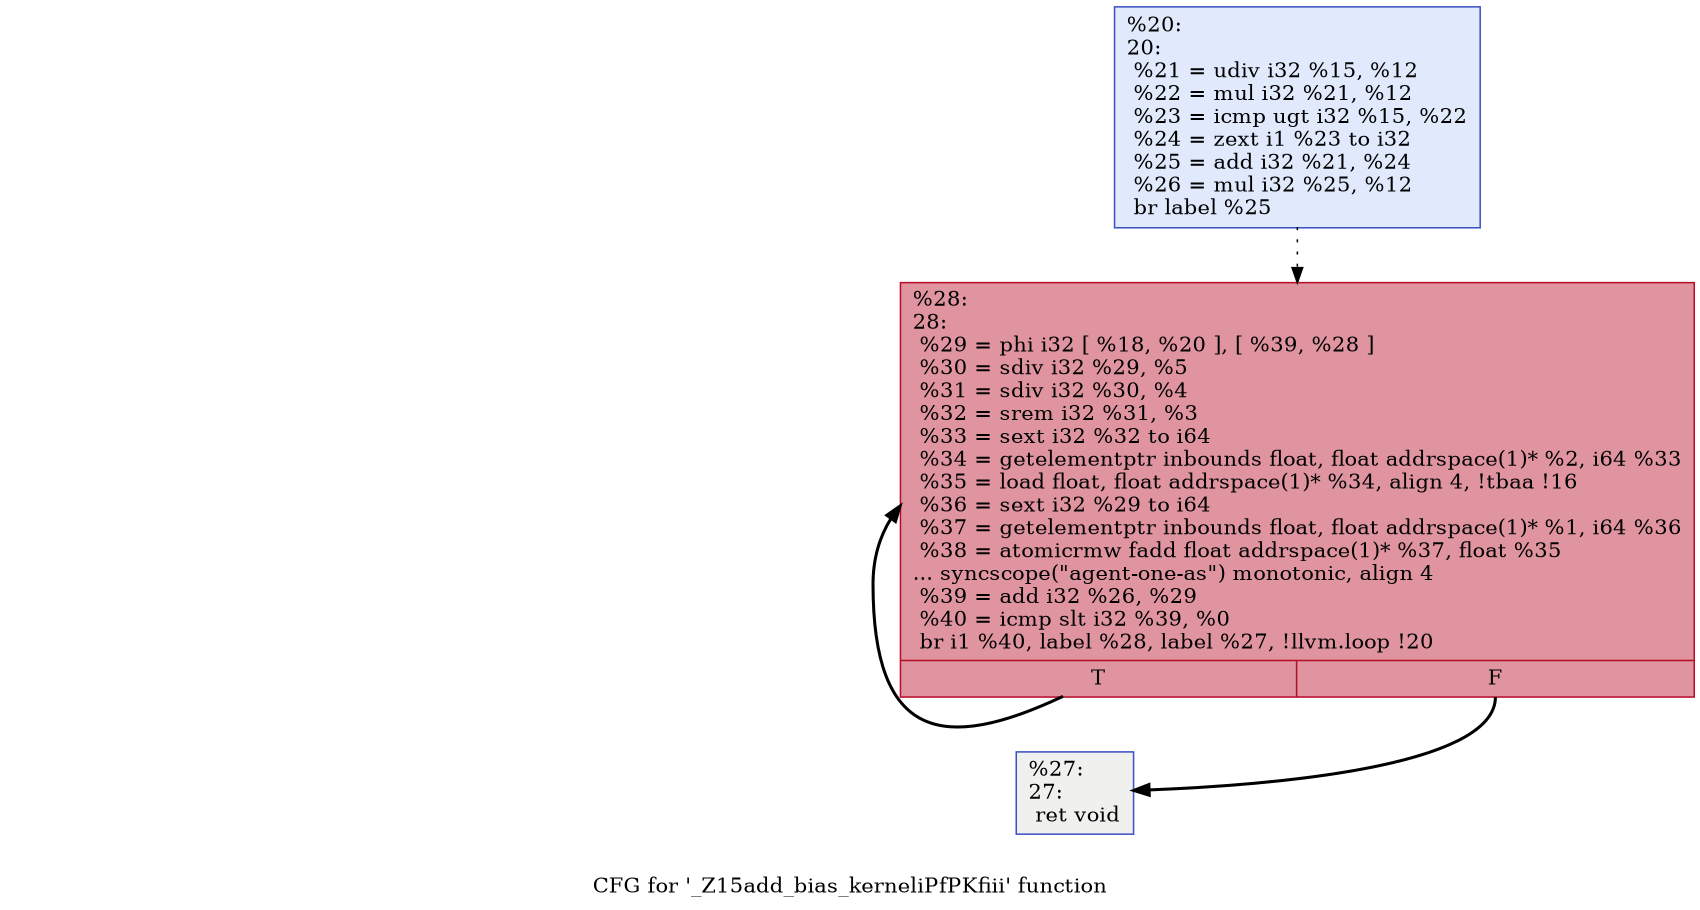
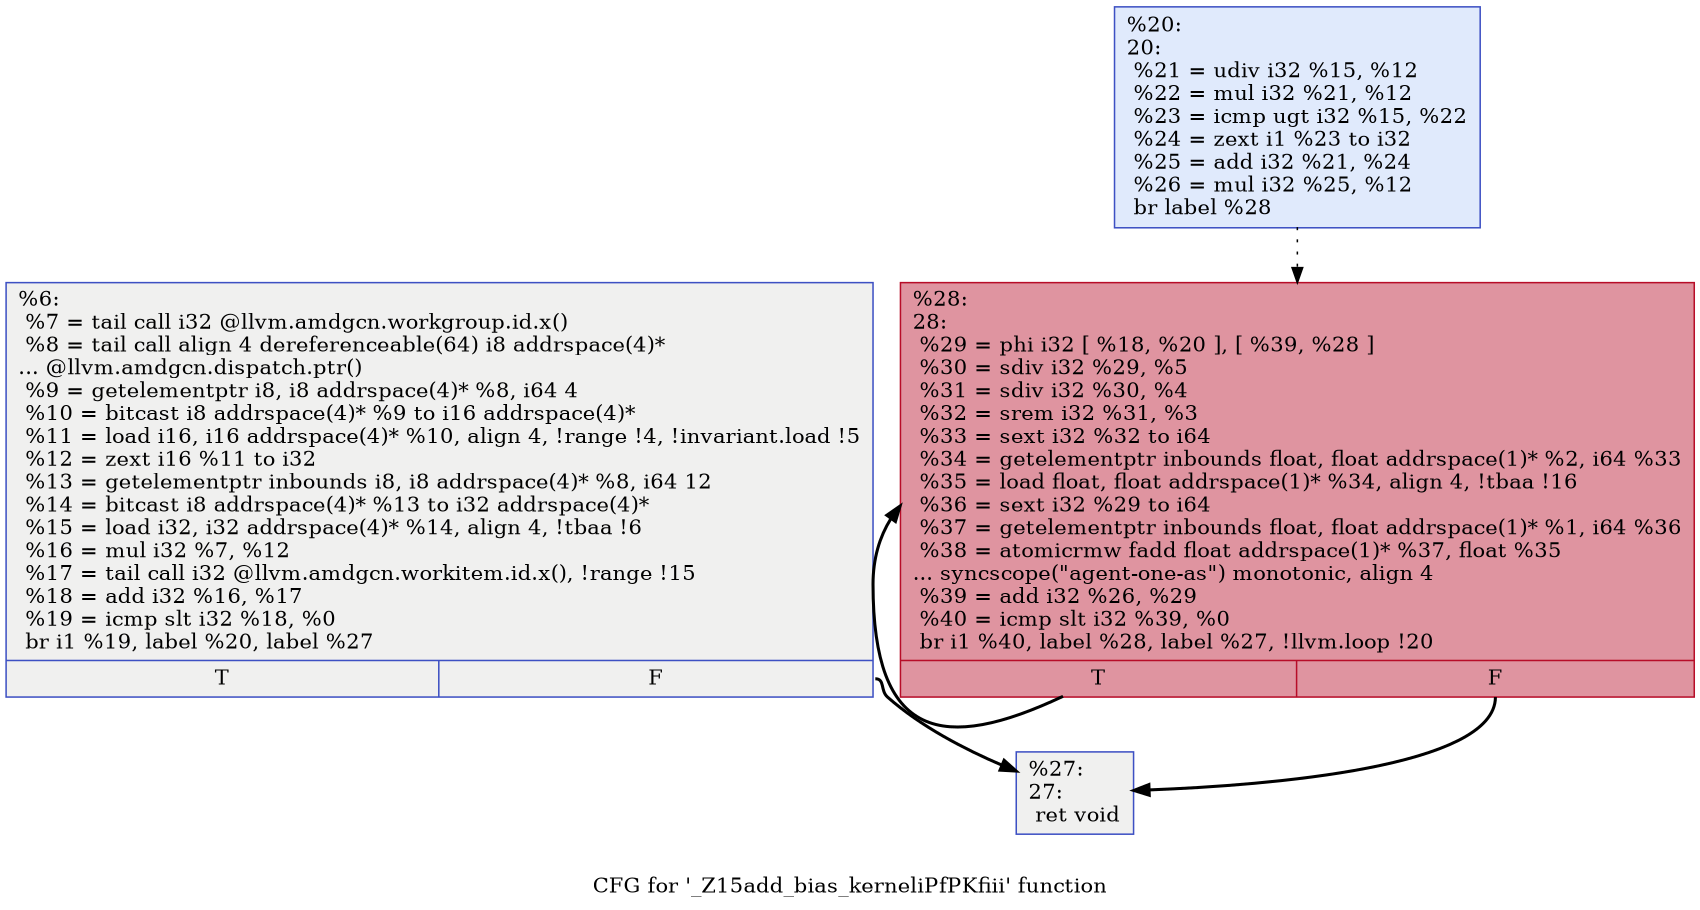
node "%20:": text "br label %25" -> "br label %28"
node "%6:": added
